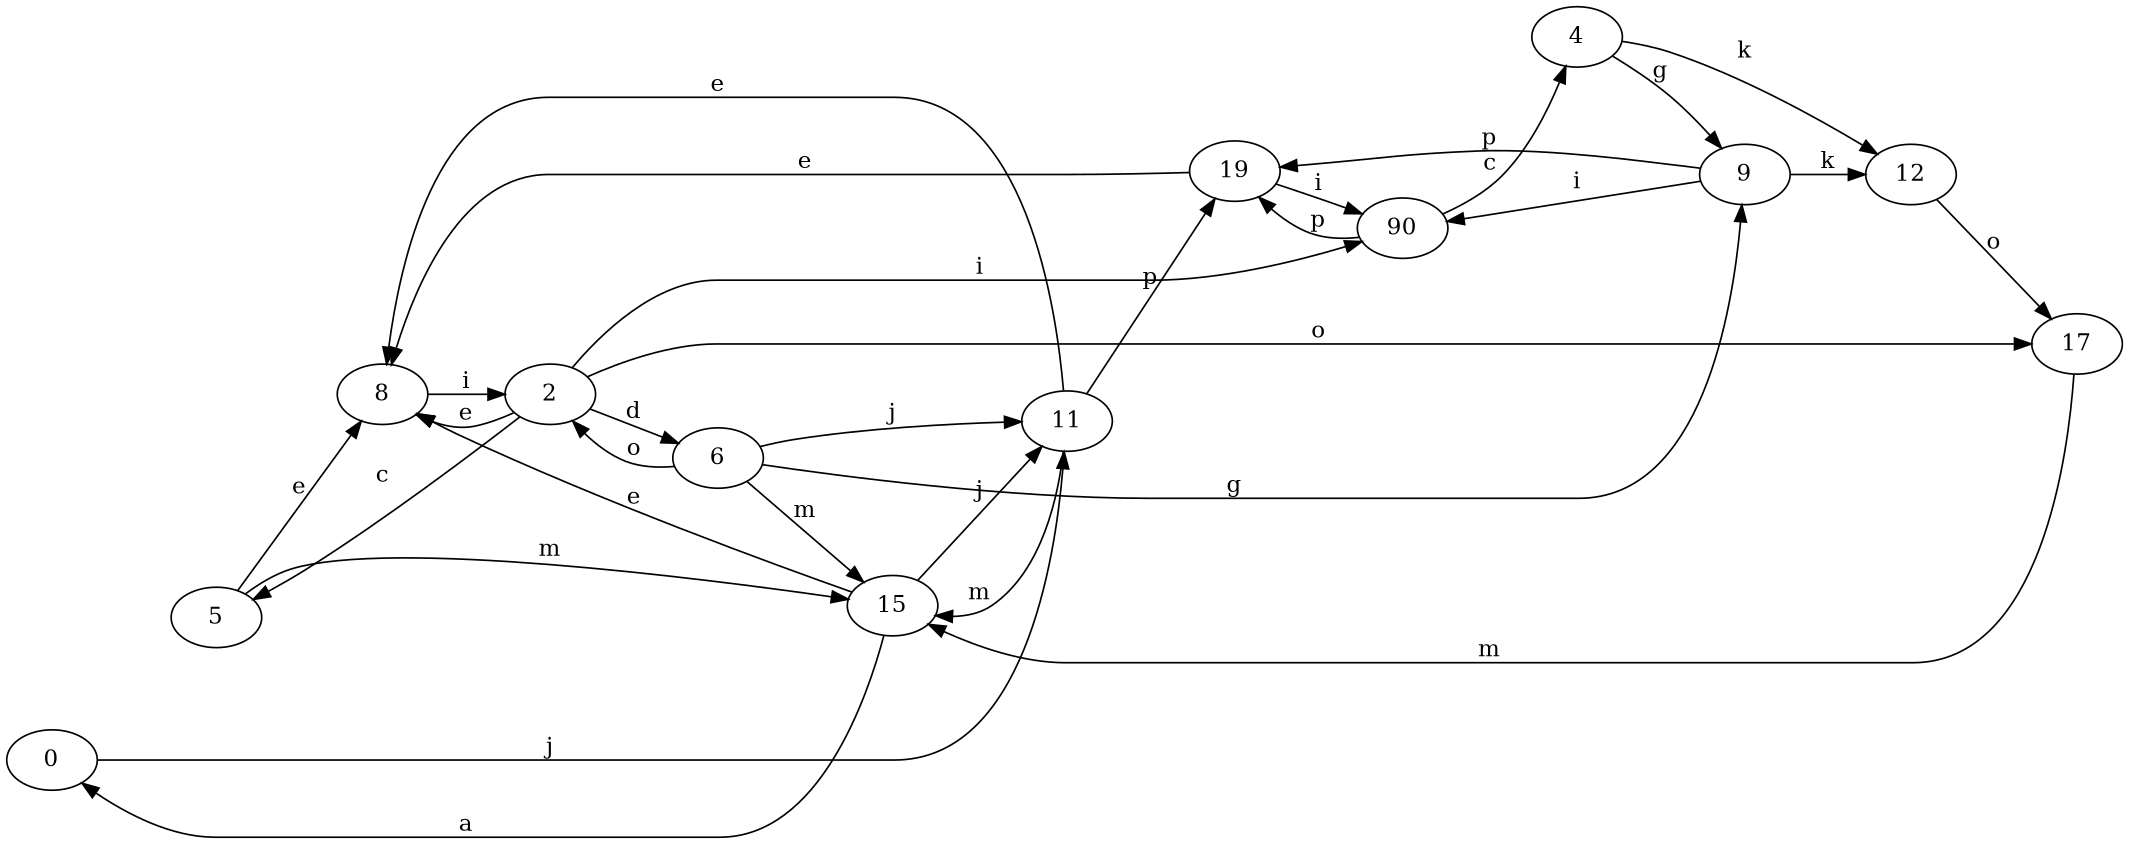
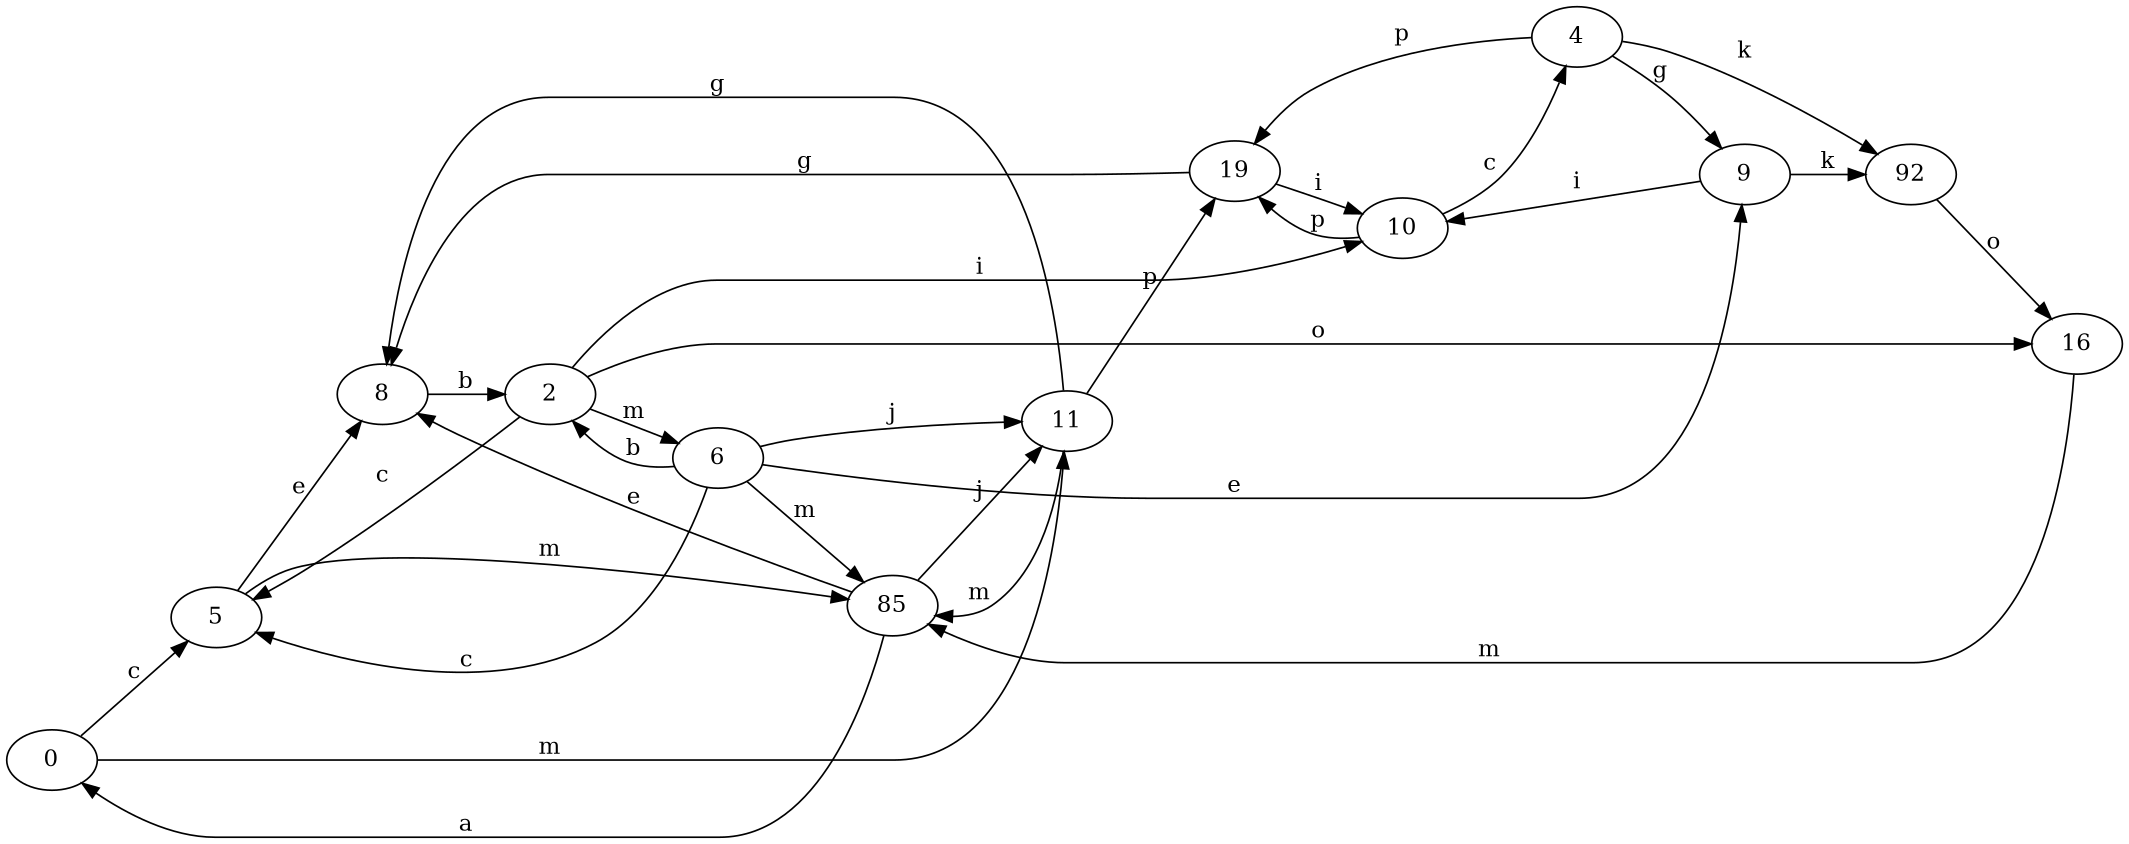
edge "11" -> "8": label "e" -> "g"
edge "9" -> "19": now "4" -> "19"
edge "19" -> "8": label "e" -> "g"
node "12": label "12" -> "92"
node "90": label "90" -> "10"
node "17": label "17" -> "16"
edge "8" -> "2": label "i" -> "b"
edge "2" -> "6": label "d" -> "m"
edge "2" -> "8": removed, label "e"
edge "6" -> "2": label "o" -> "b"
edge "6" -> "9": label "g" -> "e"
node "15": label "15" -> "85"
edge "6" -> "5": added, label "c"
edge "0" -> "5": added, label "c"
edge "0" -> "11": label "j" -> "m"
